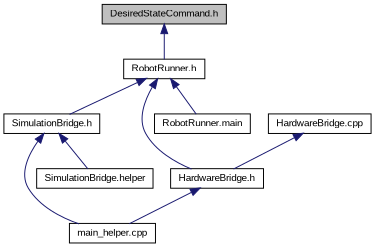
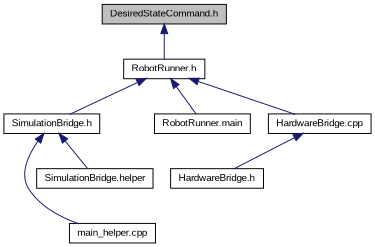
edge "HardwareBridge.h" -> "RobotRunner.h": now "HardwareBridge.cpp" -> "RobotRunner.h"
edge "main_helper.cpp" -> "HardwareBridge.h": removed
